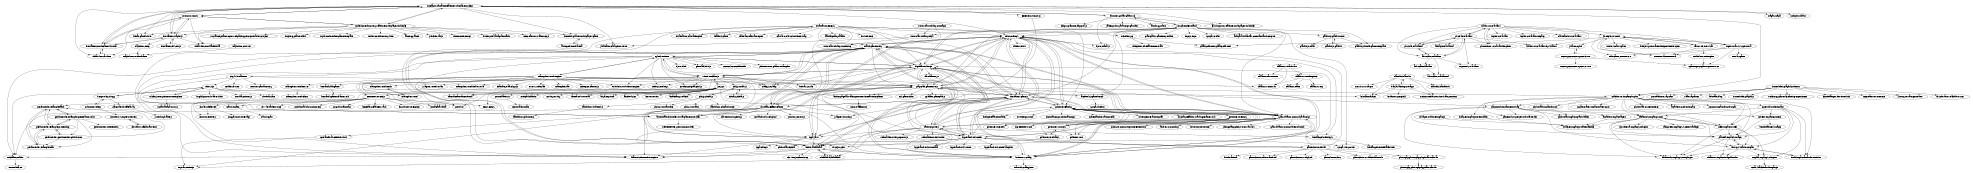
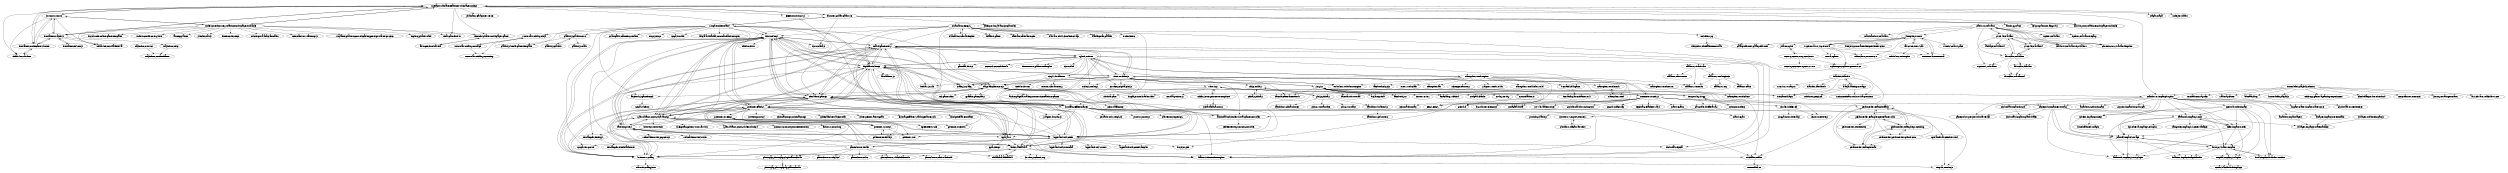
edge "Motorola-Mobility/ninja" -> "jbillmann/GarageServer.IO": now "Motorola-Mobility/ninja" -> "Motorola-Mobility/montage"
node "chandlerprall/Physijs": label "chandlerprall/Physijs" -> "facebook/Physijs"
node "lvivski/anima": removed
